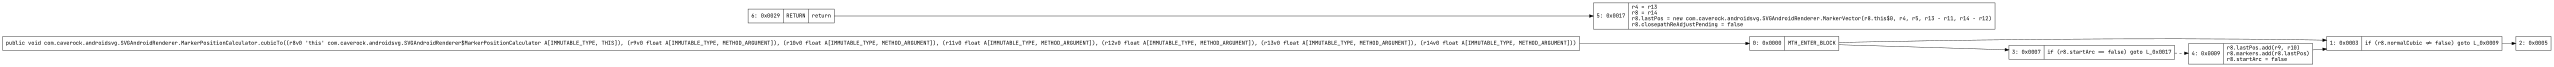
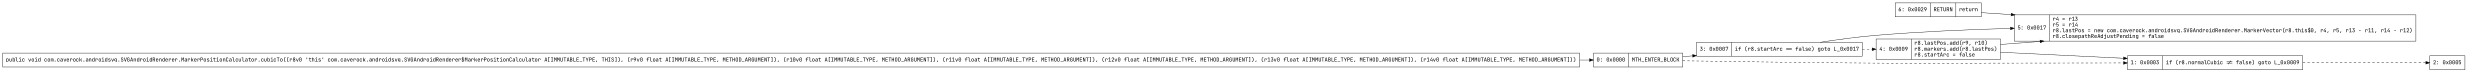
node "5: 0x0017": text "r8 = r14" -> "r5 = r14"
edge "3: 0x0007" -> "5: 0x0017": added
edge "0: 0x0000" -> "1: 0x0003": style solid -> dashed
edge "4: 0x0009" -> "5: 0x0017": added
edge "1: 0x0003" -> "2: 0x0005": style solid -> dashed
